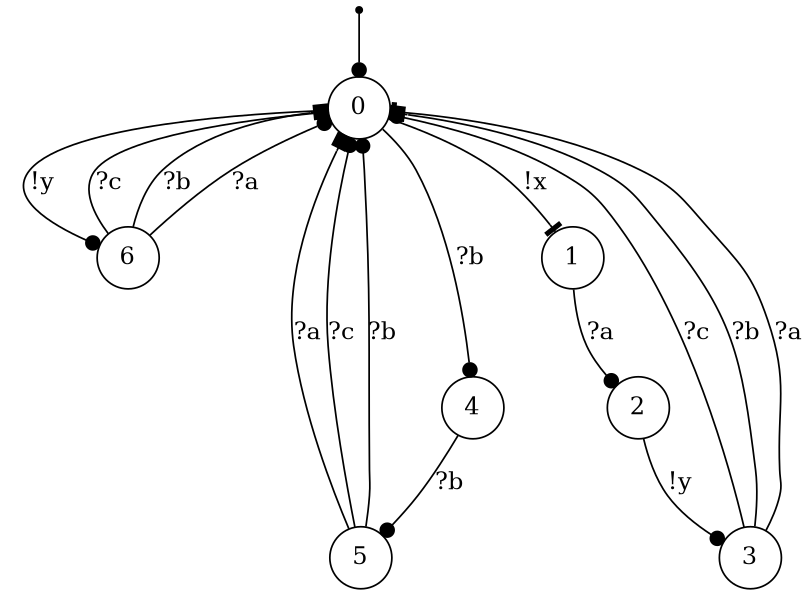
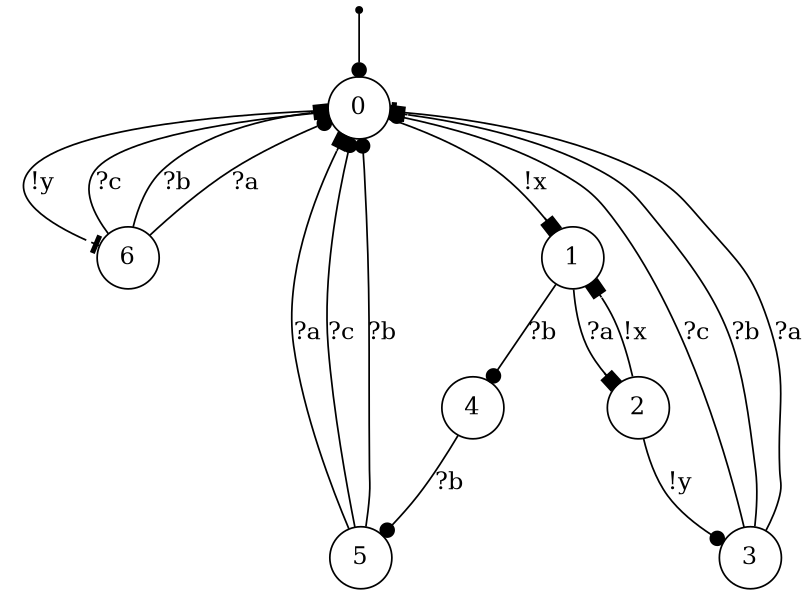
edge "0" -> "6": arrowhead dot -> tee
edge "0" -> "1": arrowhead tee -> box
edge "0" -> "4": now "1" -> "4"
edge "1" -> "2": arrowhead dot -> box
edge "2" -> "1": added, label "!x"
